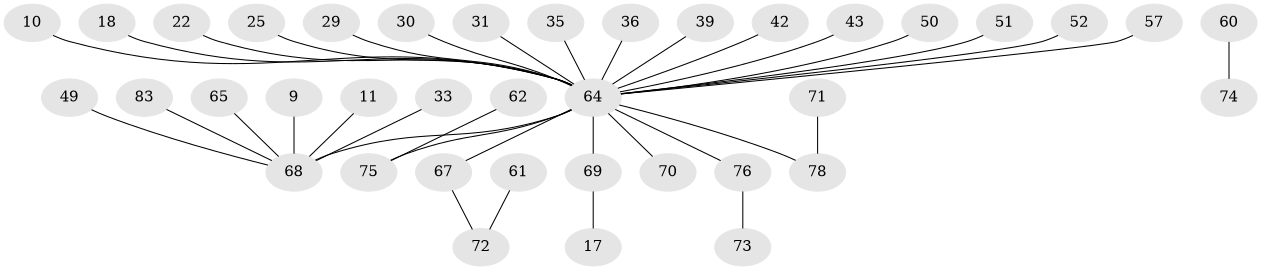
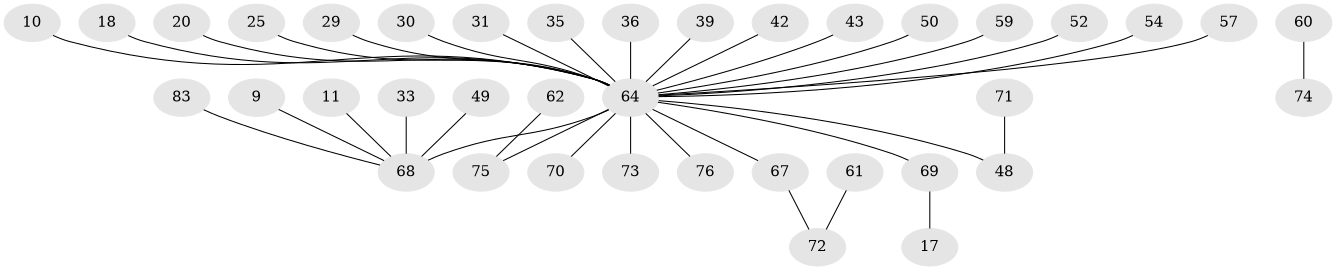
node "22": label "22" -> "20"
node "51": label "51" -> "59"
node "54": added
node "65": removed
node "78": label "78" -> "48"
edge "76" -- "73": now "64" -- "73"
